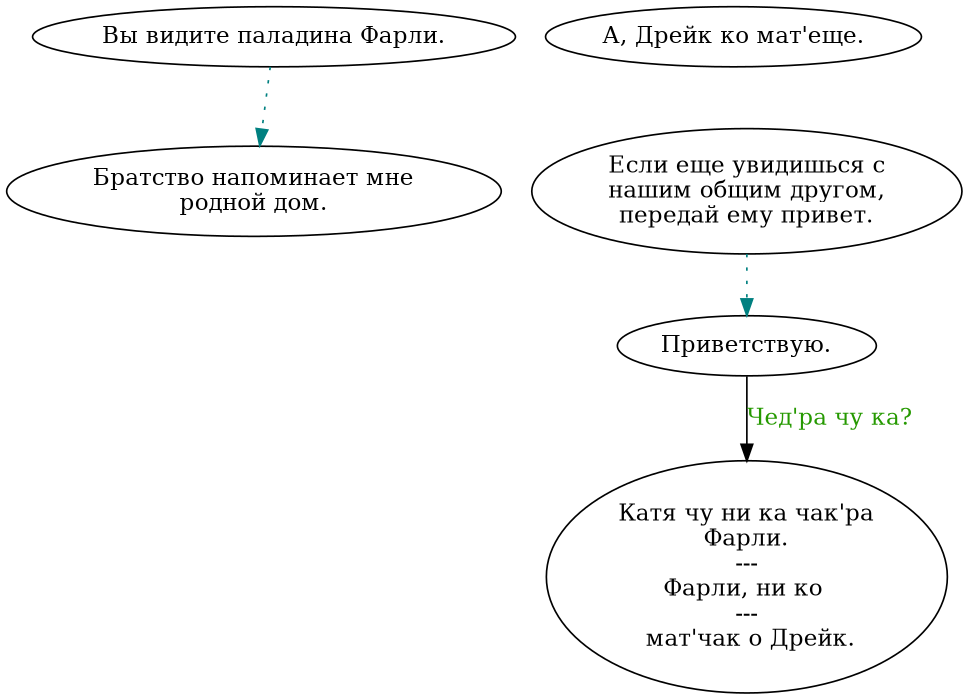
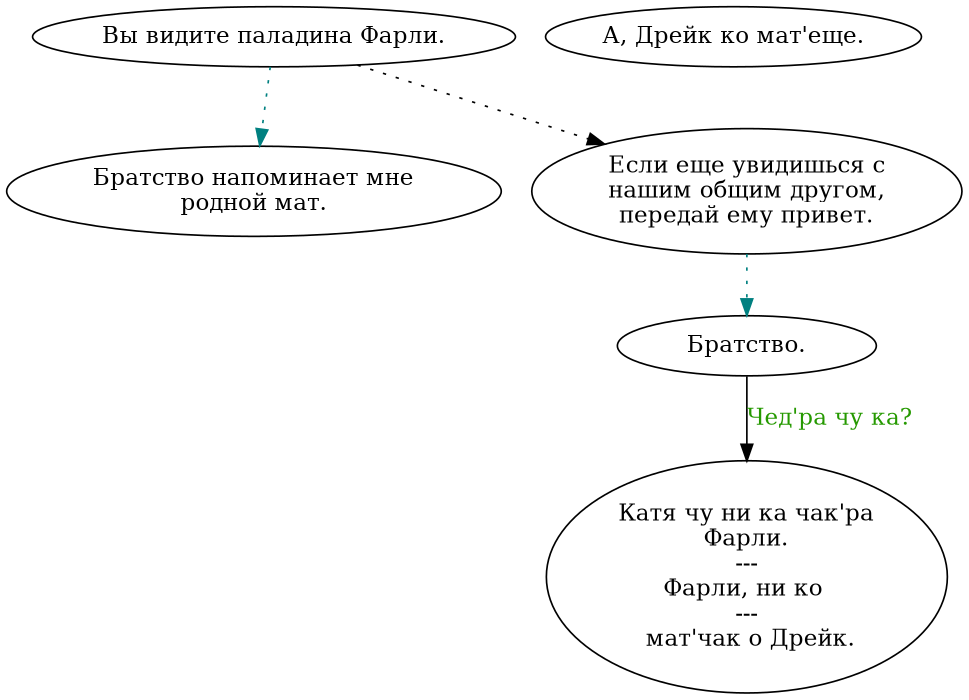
edge "Вы видите паладина Фарли." -> "Если еще увидишься с нашим общим другом, передай ему привет.": added
node "Братство напоминает мне родной дом.": label "Братство напоминает мне родной дом." -> "Братство напоминает мне родной мат."
node "Приветствую.": label "Приветствую." -> "Братство."
